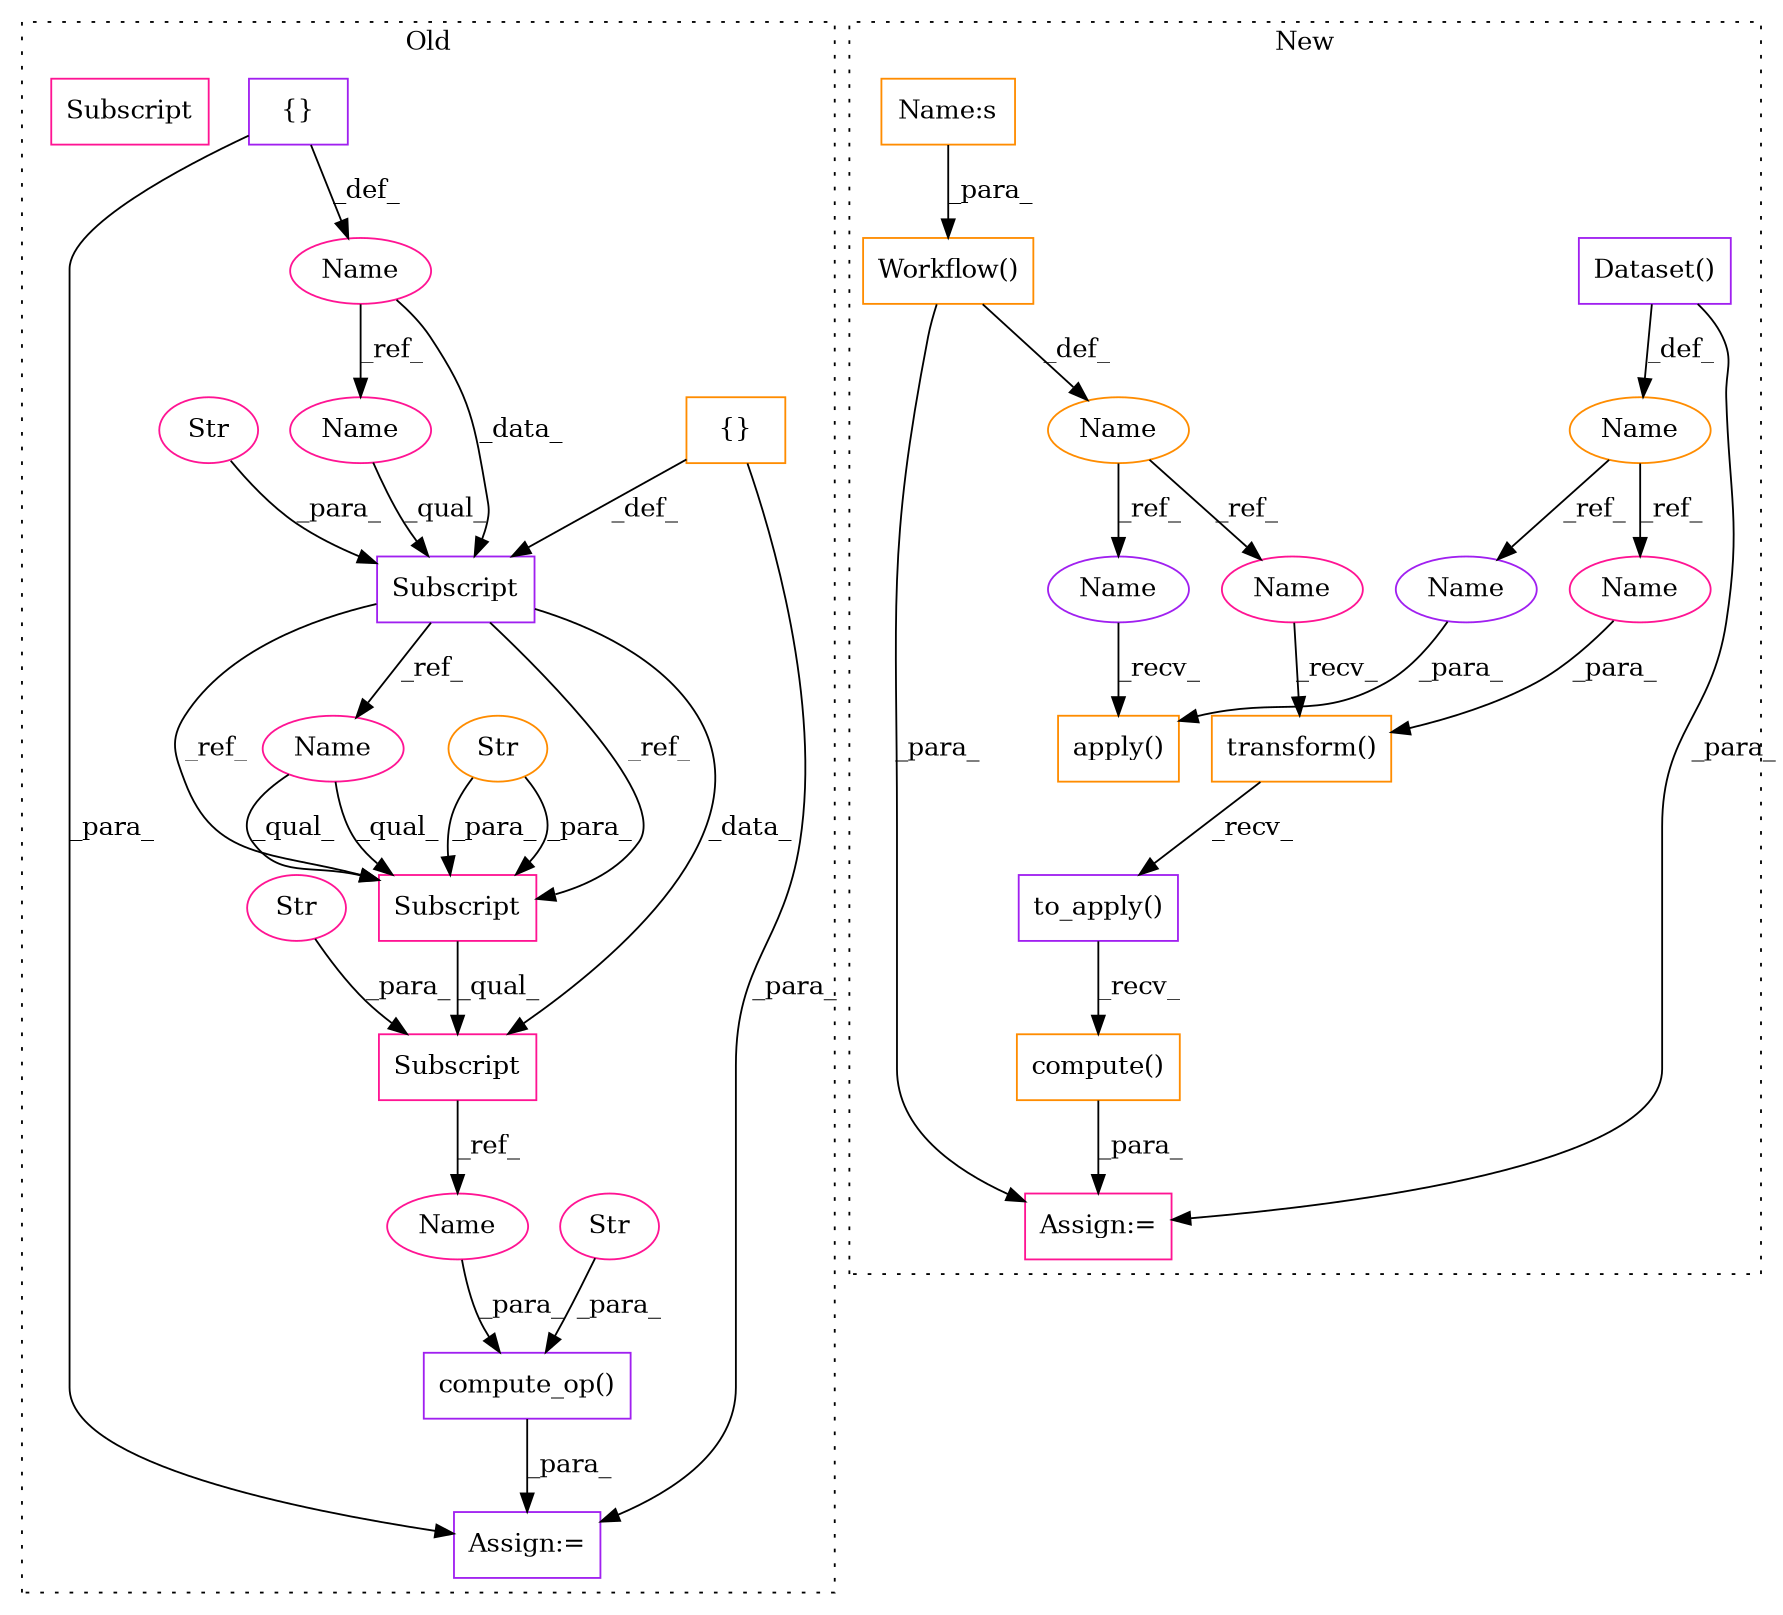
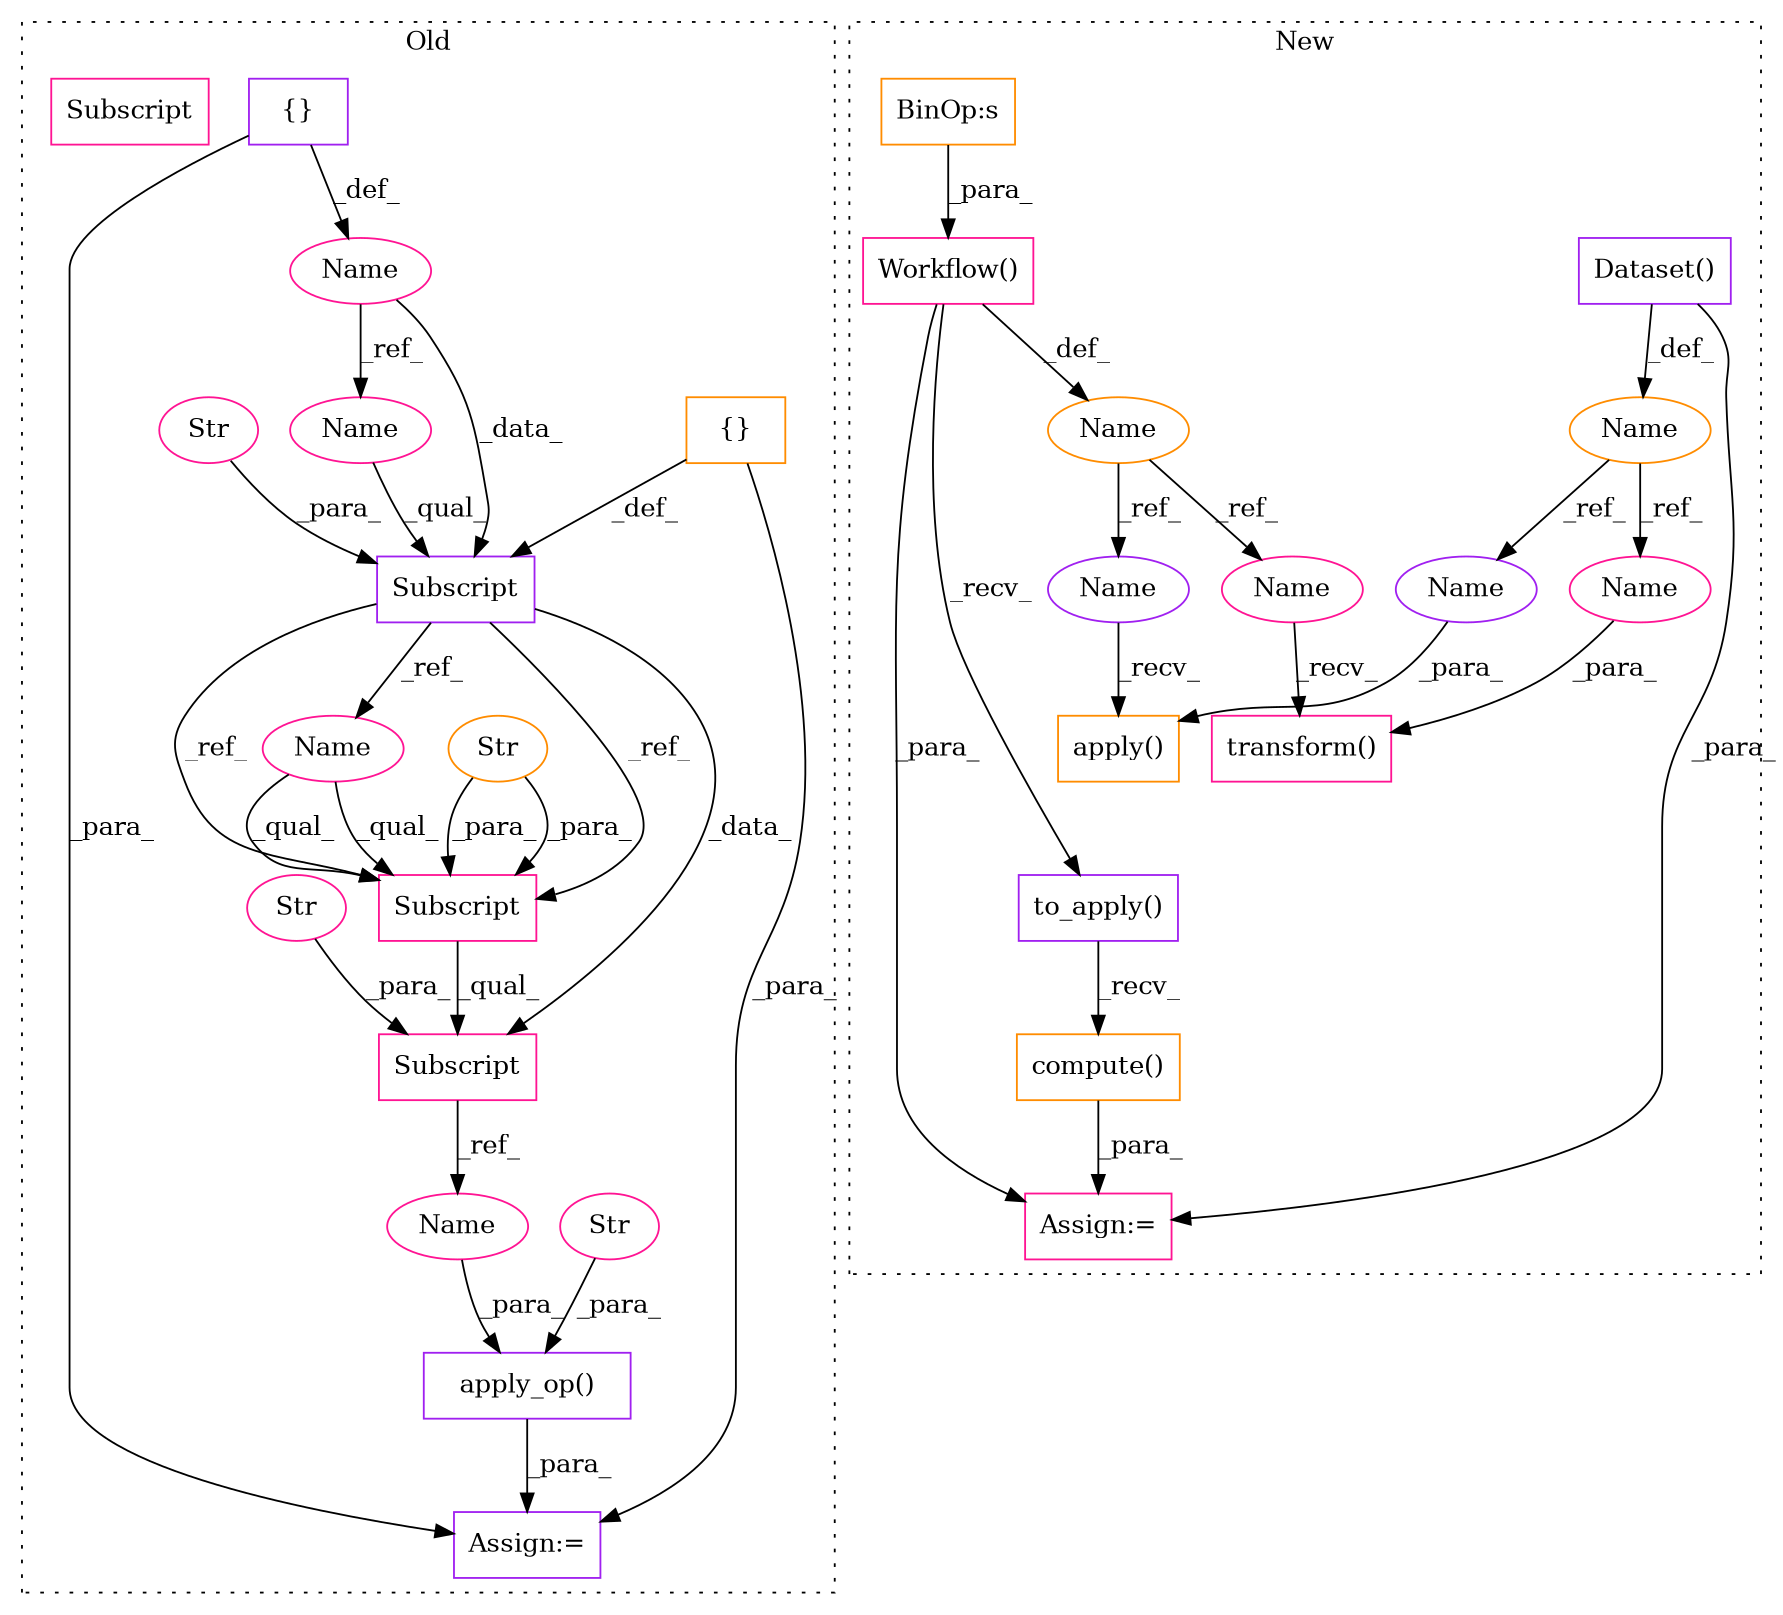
node "Name:s": label "Name:s" -> "BinOp:s"
node "Workflow()": color darkorange -> deeppink
node "transform()": color darkorange -> deeppink
edge "transform()" -> "to_apply()": now "Workflow()" -> "to_apply()"
node "compute_op()": label "compute_op()" -> "apply_op()"
